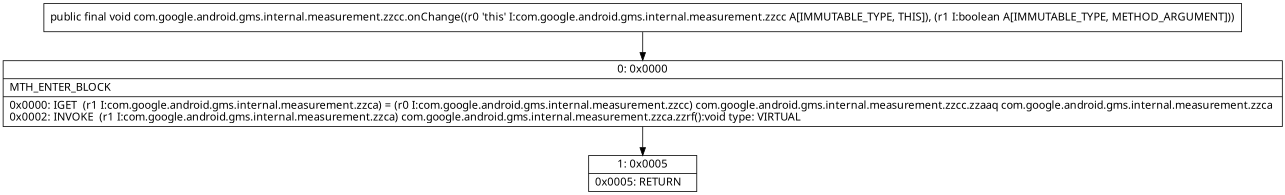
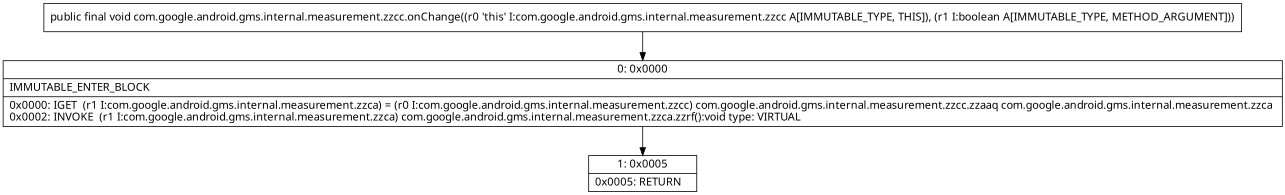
node "0: 0x0000": text "MTH_ENTER_BLOCK" -> "IMMUTABLE_ENTER_BLOCK"
